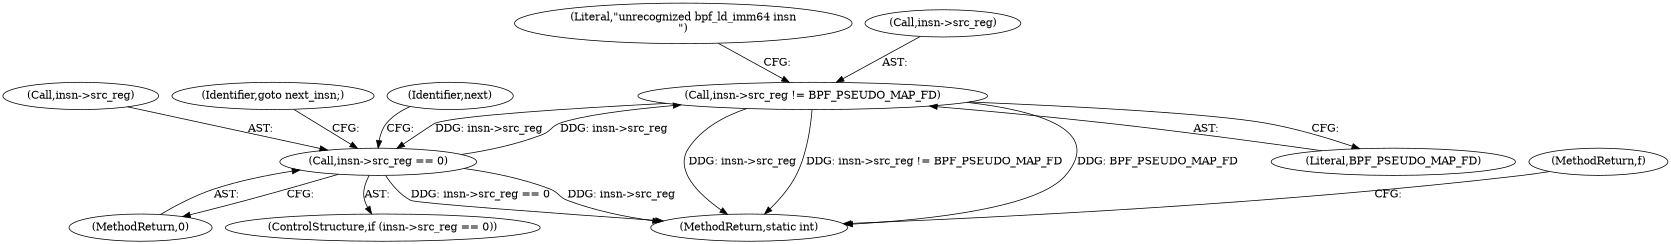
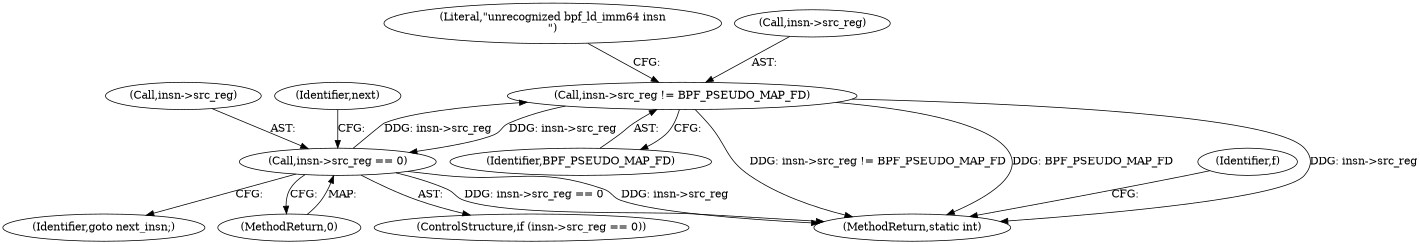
edge "(Identifier,goto next_insn;)" -> "(Call,insn->src_reg == 0)": reversed
node "(Literal,BPF_PSEUDO_MAP_FD)": label "(Literal,BPF_PSEUDO_MAP_FD)" -> "(Identifier,BPF_PSEUDO_MAP_FD)"
node "(MethodReturn,f)": label "(MethodReturn,f)" -> "(Identifier,f)"
edge "(MethodReturn,0)" -> "(Call,insn->src_reg == 0)": label "AST: " -> "MAP: "
